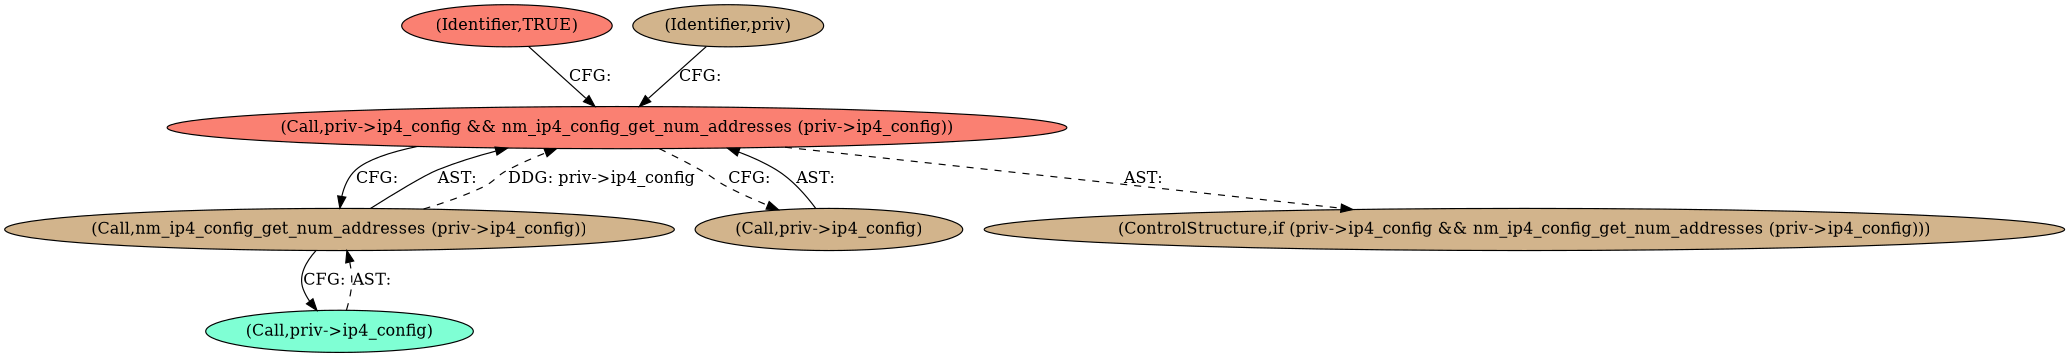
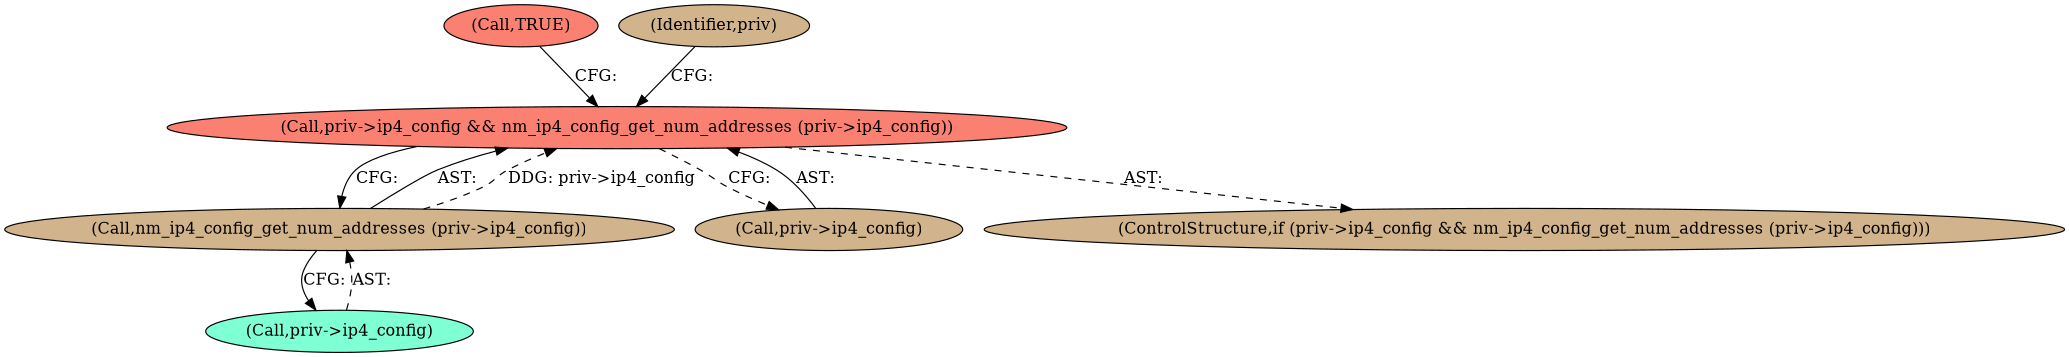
node "(Identifier,TRUE)": label "(Identifier,TRUE)" -> "(Call,TRUE)"
